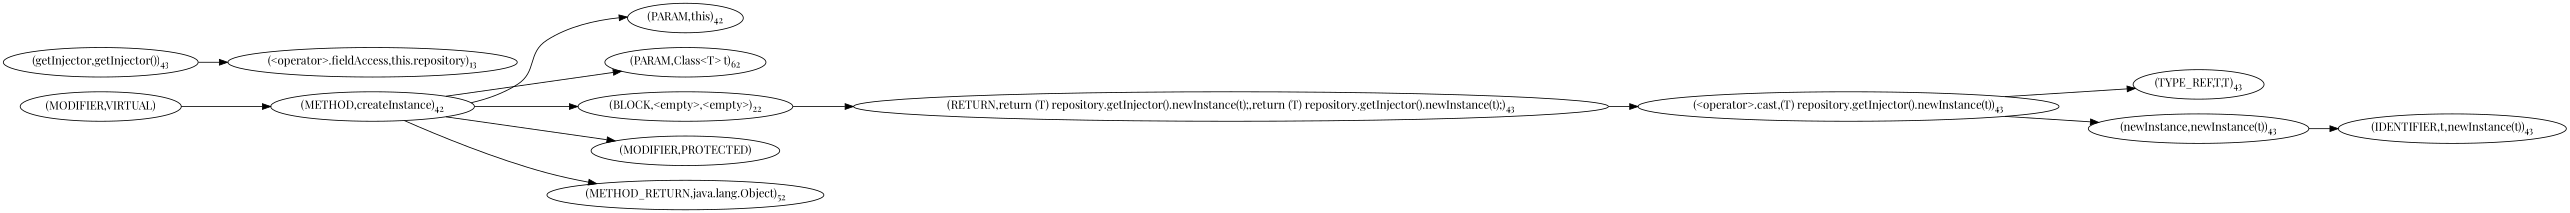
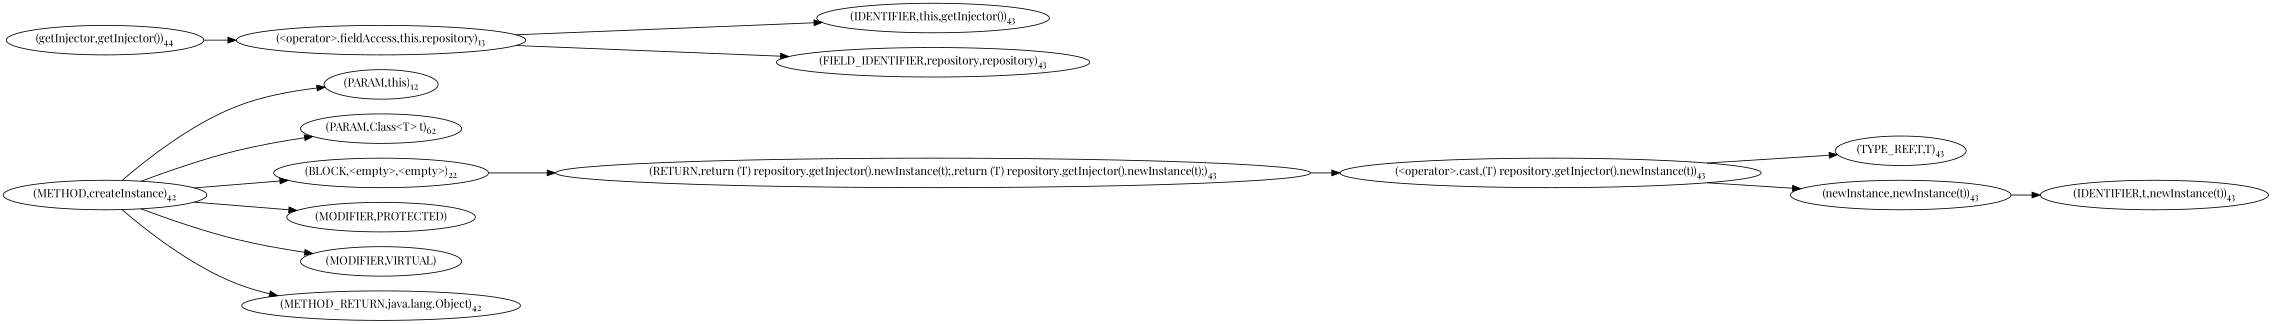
node "(PARAM,this)": text "42" -> "12"
node "(IDENTIFIER,this,getInjector())": added
node "(getInjector,getInjector())": text "43" -> "44"
node "(FIELD_IDENTIFIER,repository,repository)": added
edge "(MODIFIER,VIRTUAL)" -> "(METHOD,createInstance)": reversed
node "(METHOD_RETURN,java.lang.Object)": text "52" -> "42"
